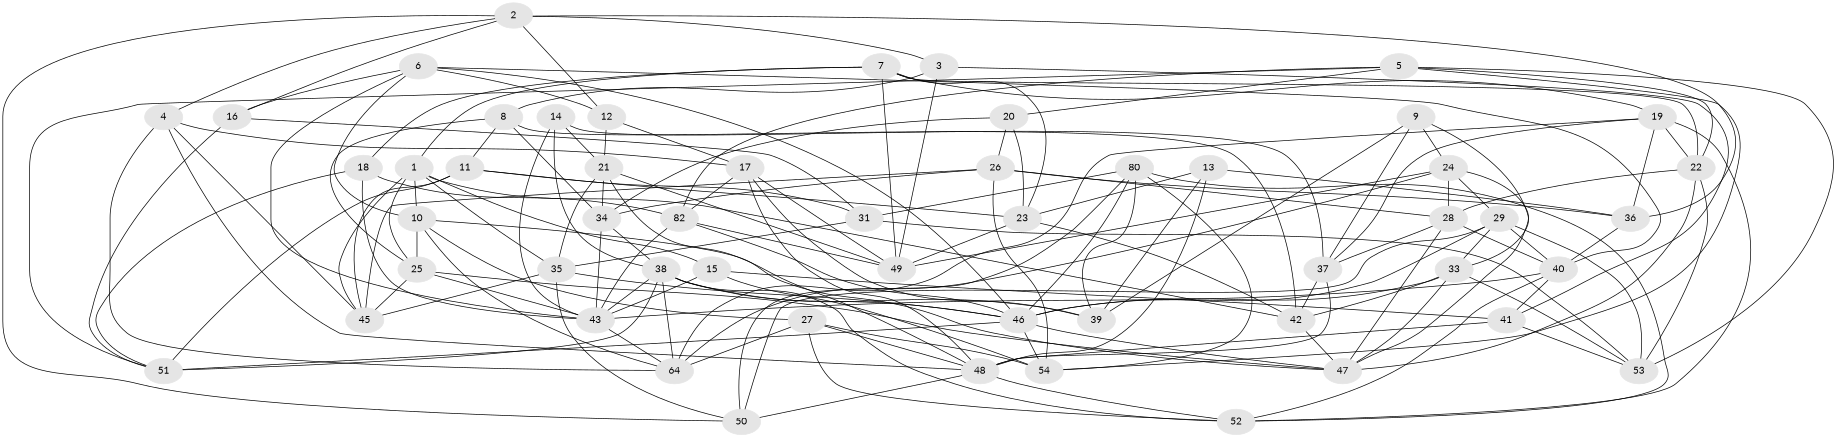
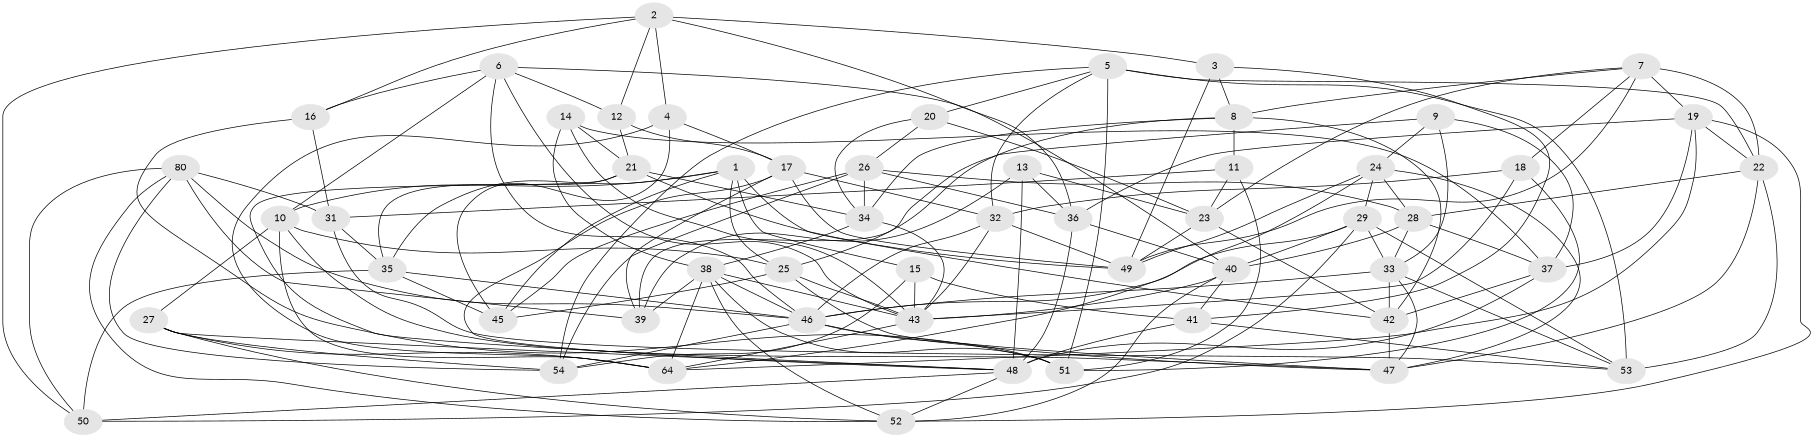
edge "7" -- "1": now "7" -- "8"
node "82": label "82" -> "32"
edge "11" -- "45": removed
edge "28" -- "47": now "28" -- "33"
edge "4" -- "48": now "36" -- "48"
